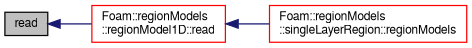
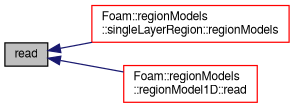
edge "Foam::regionModels ::singleLayerRegion::regionModels" -> "Foam::regionModels ::regionModel1D::read": now "Foam::regionModels ::singleLayerRegion::regionModels" -> "read"
